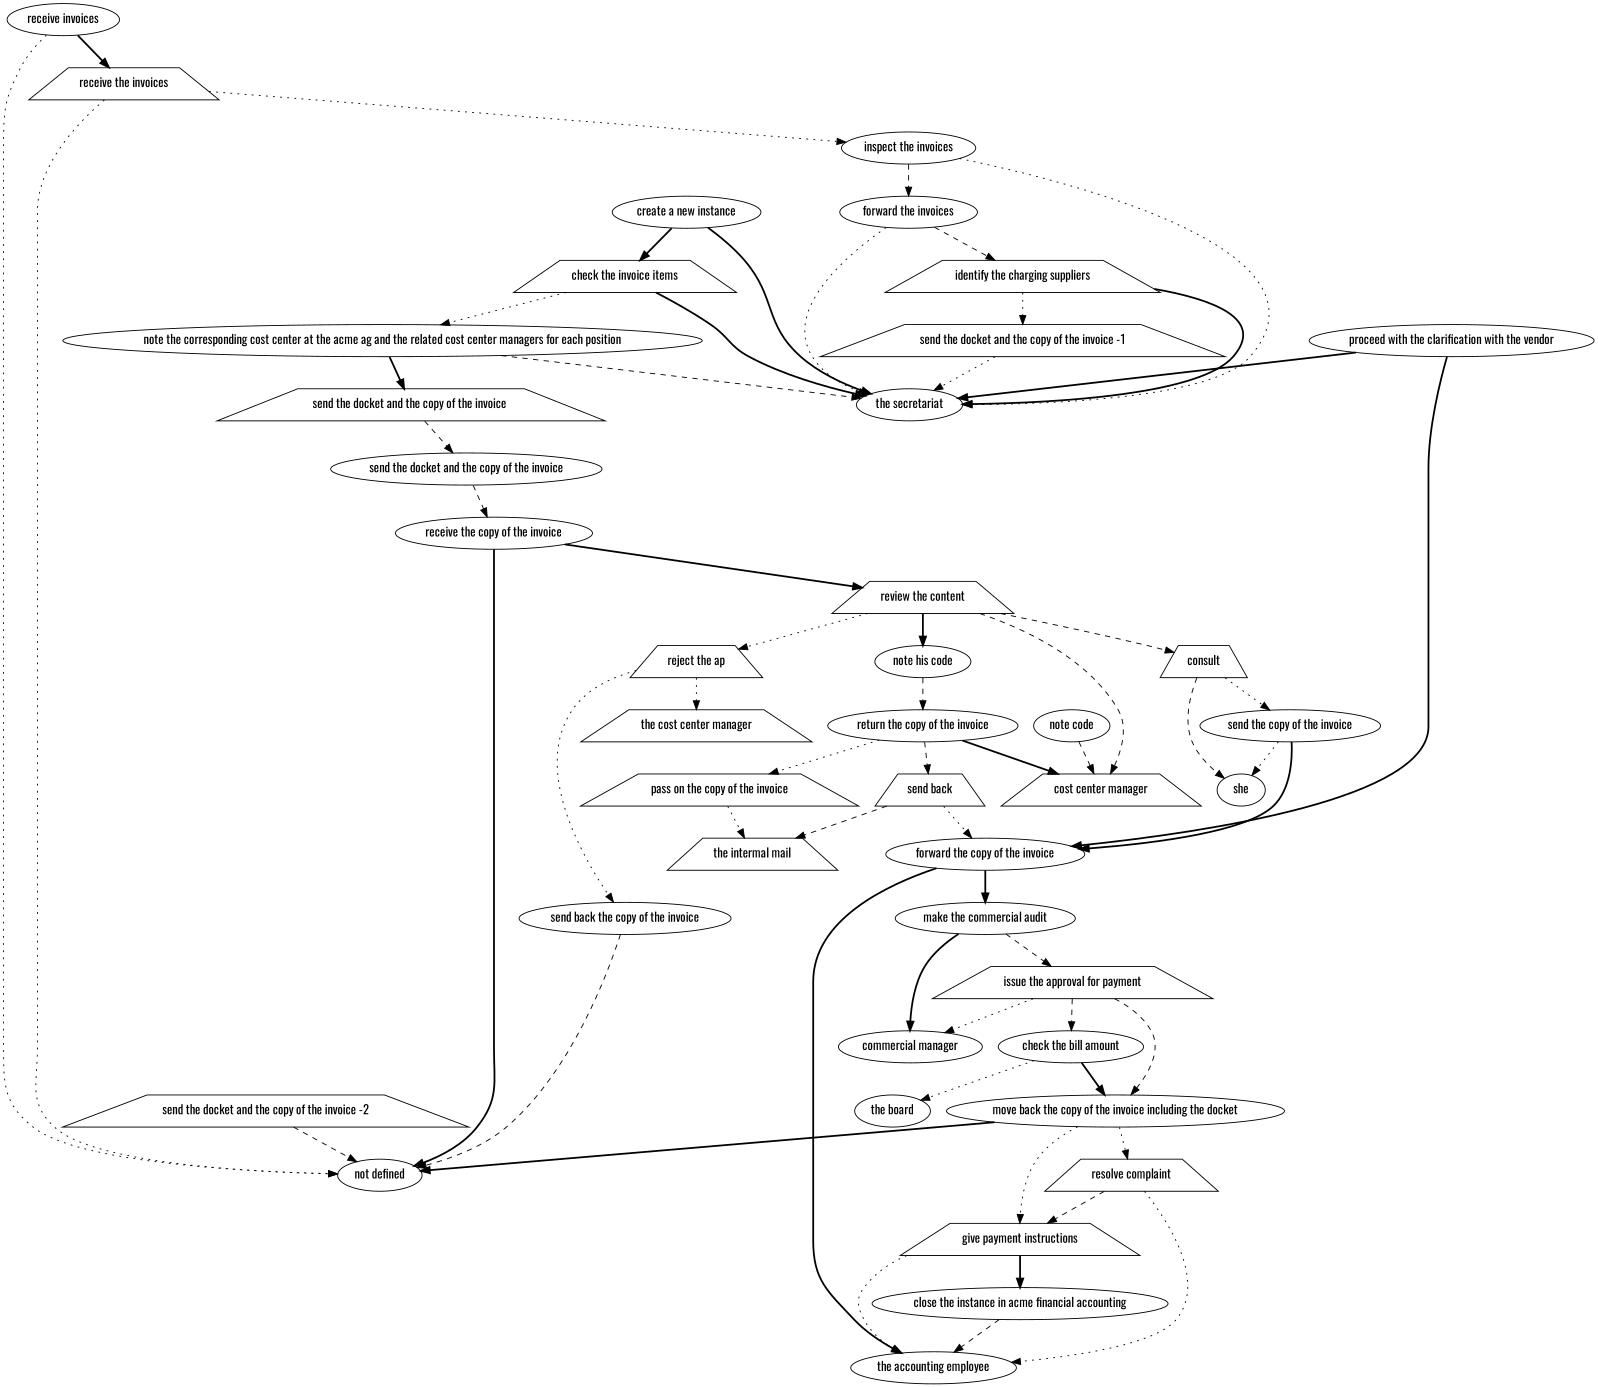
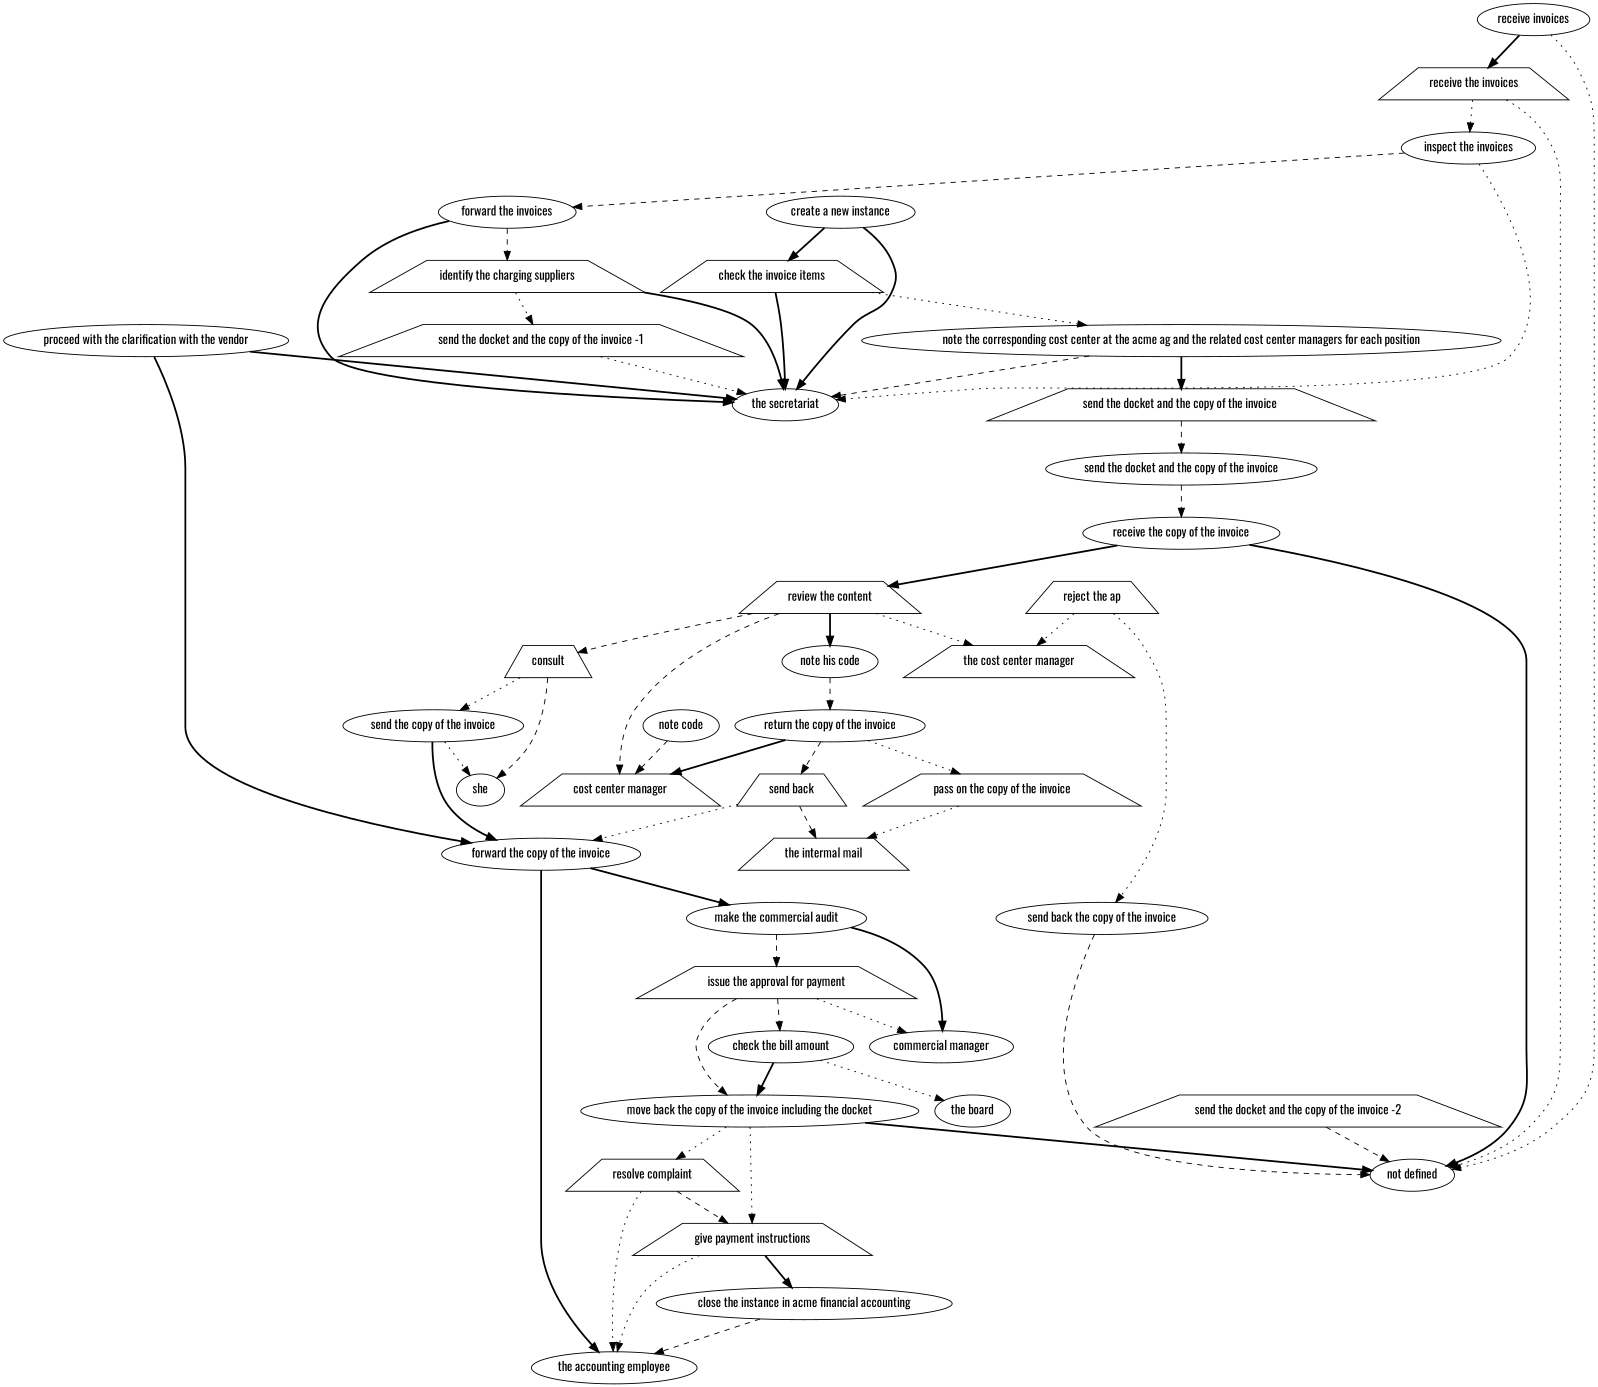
edge "forward the invoices" -> "the secretariat": style dotted -> bold
edge "review the content" -> "reject the ap": now "review the content" -> "the cost center manager"
